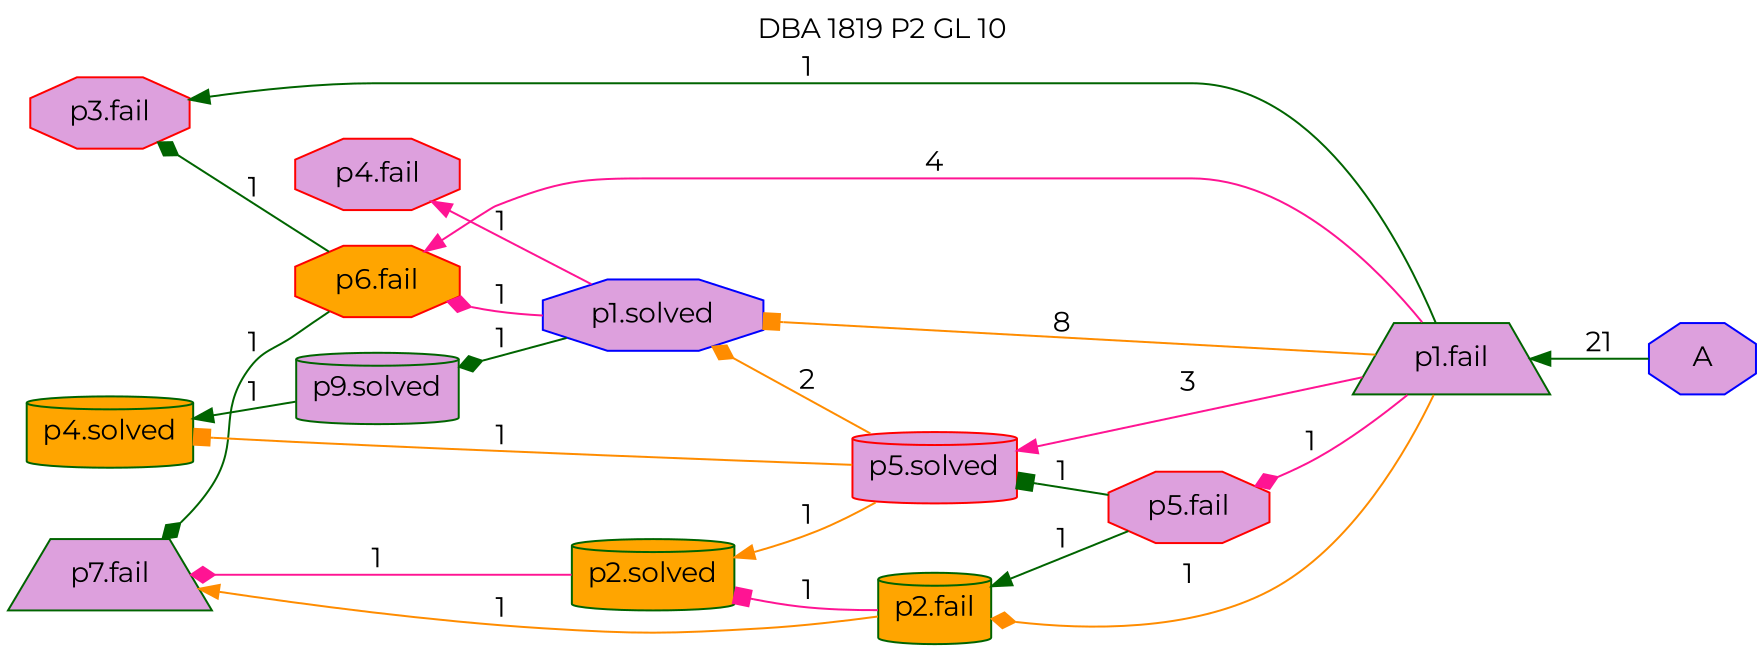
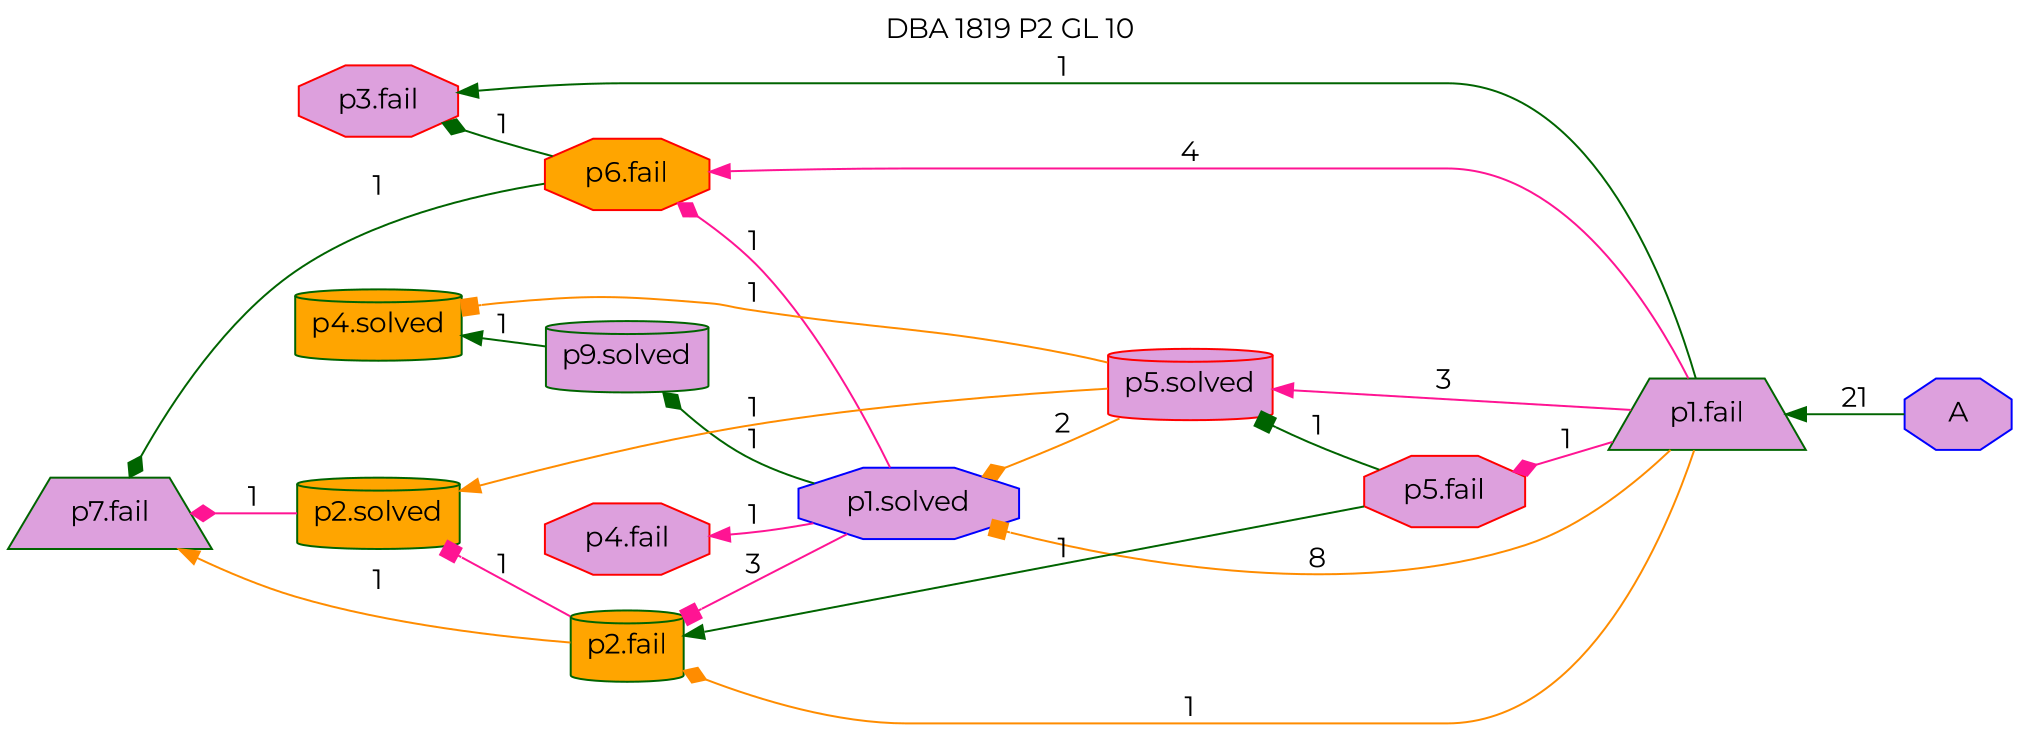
edge "p1.solved" -> "p2.fail": added, label "3"
